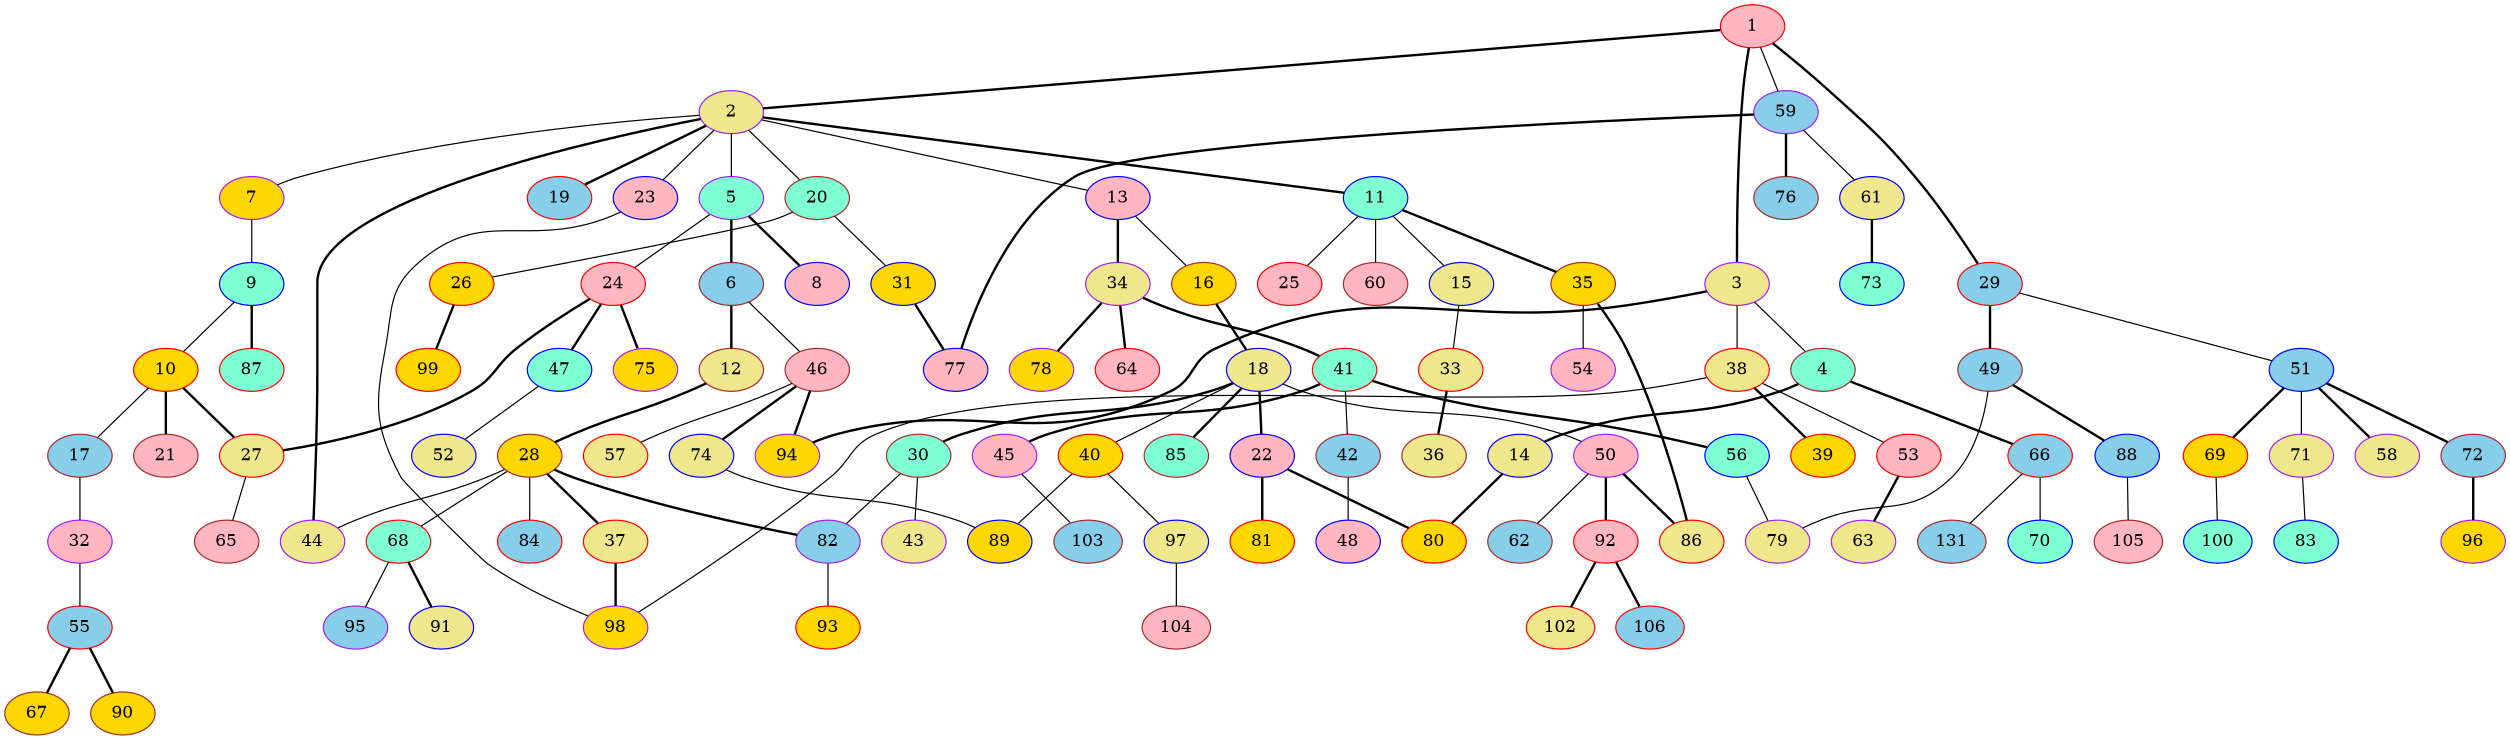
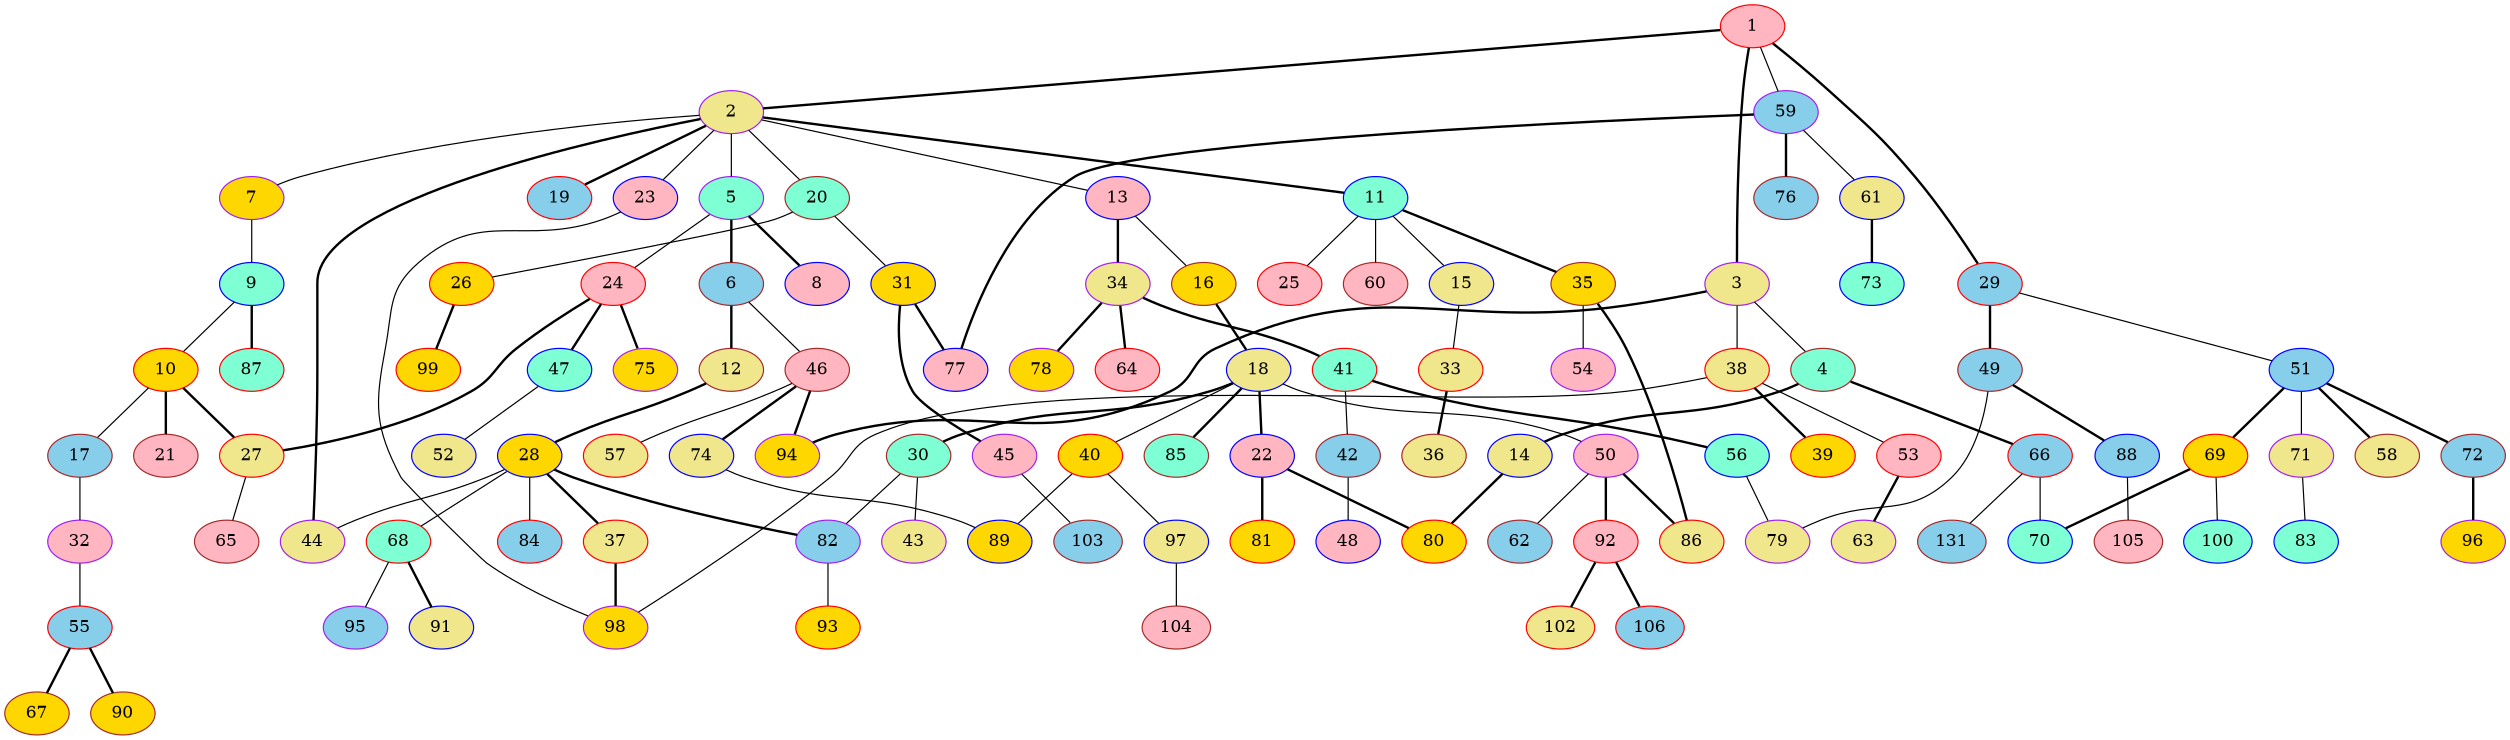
edge "41" -- "45": now "31" -- "45"
node "28": color brown -> blue
node "58": color purple -> brown
edge "69" -- "70": added
